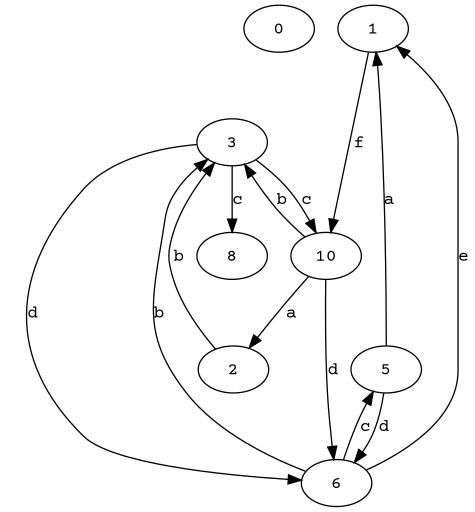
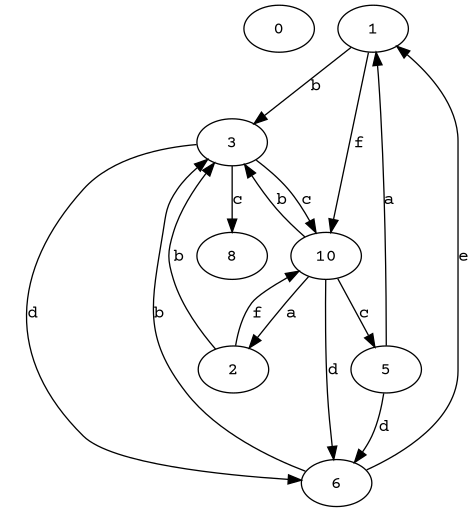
edge "1" -> "3": added, label "b"
edge "2" -> "10": added, label "f"
edge "6" -> "5": now "10" -> "5"
